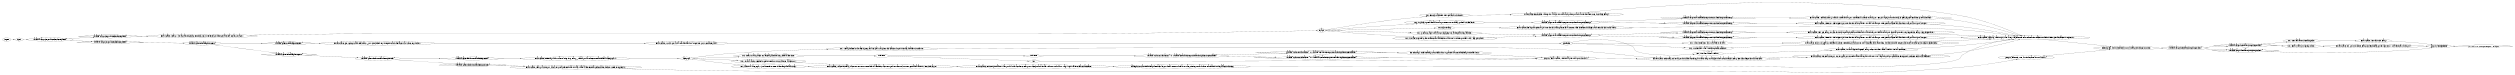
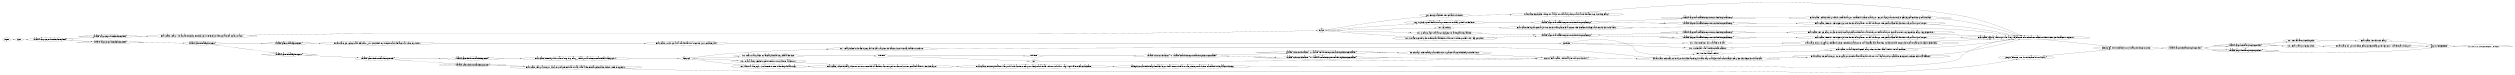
node "You: Light nothing.": label "You: Light nothing." -> "You: Say nothing."
